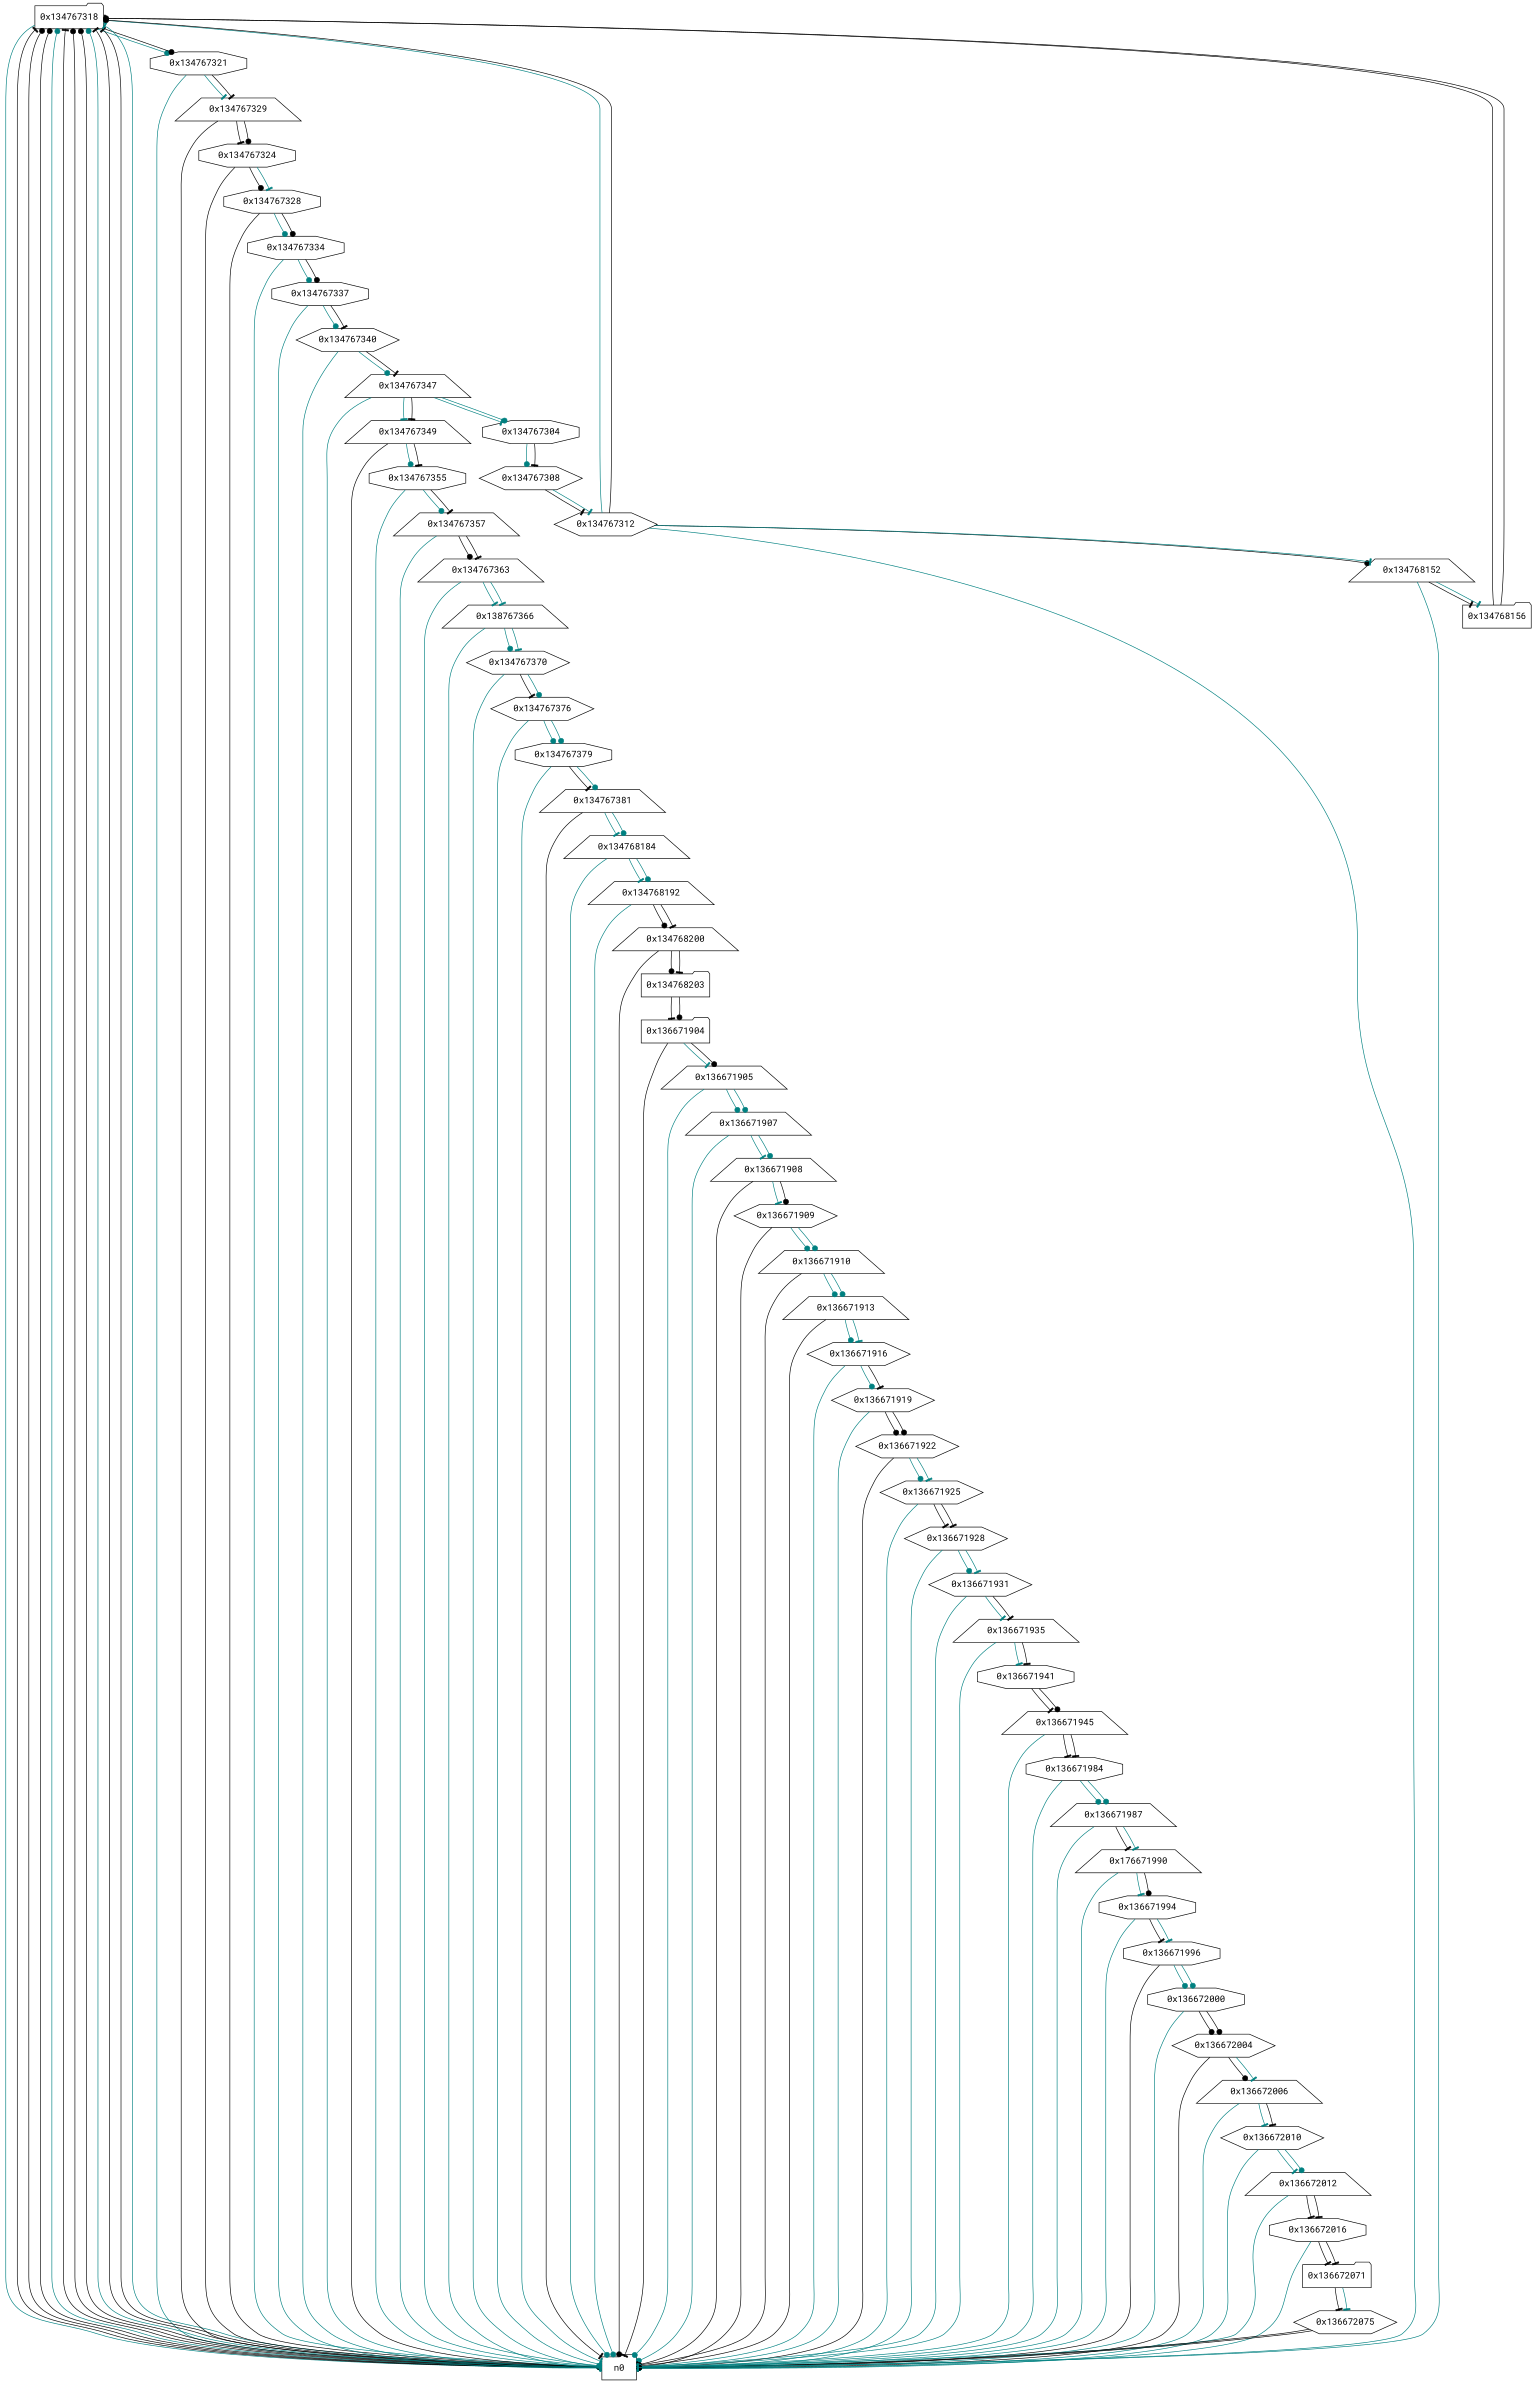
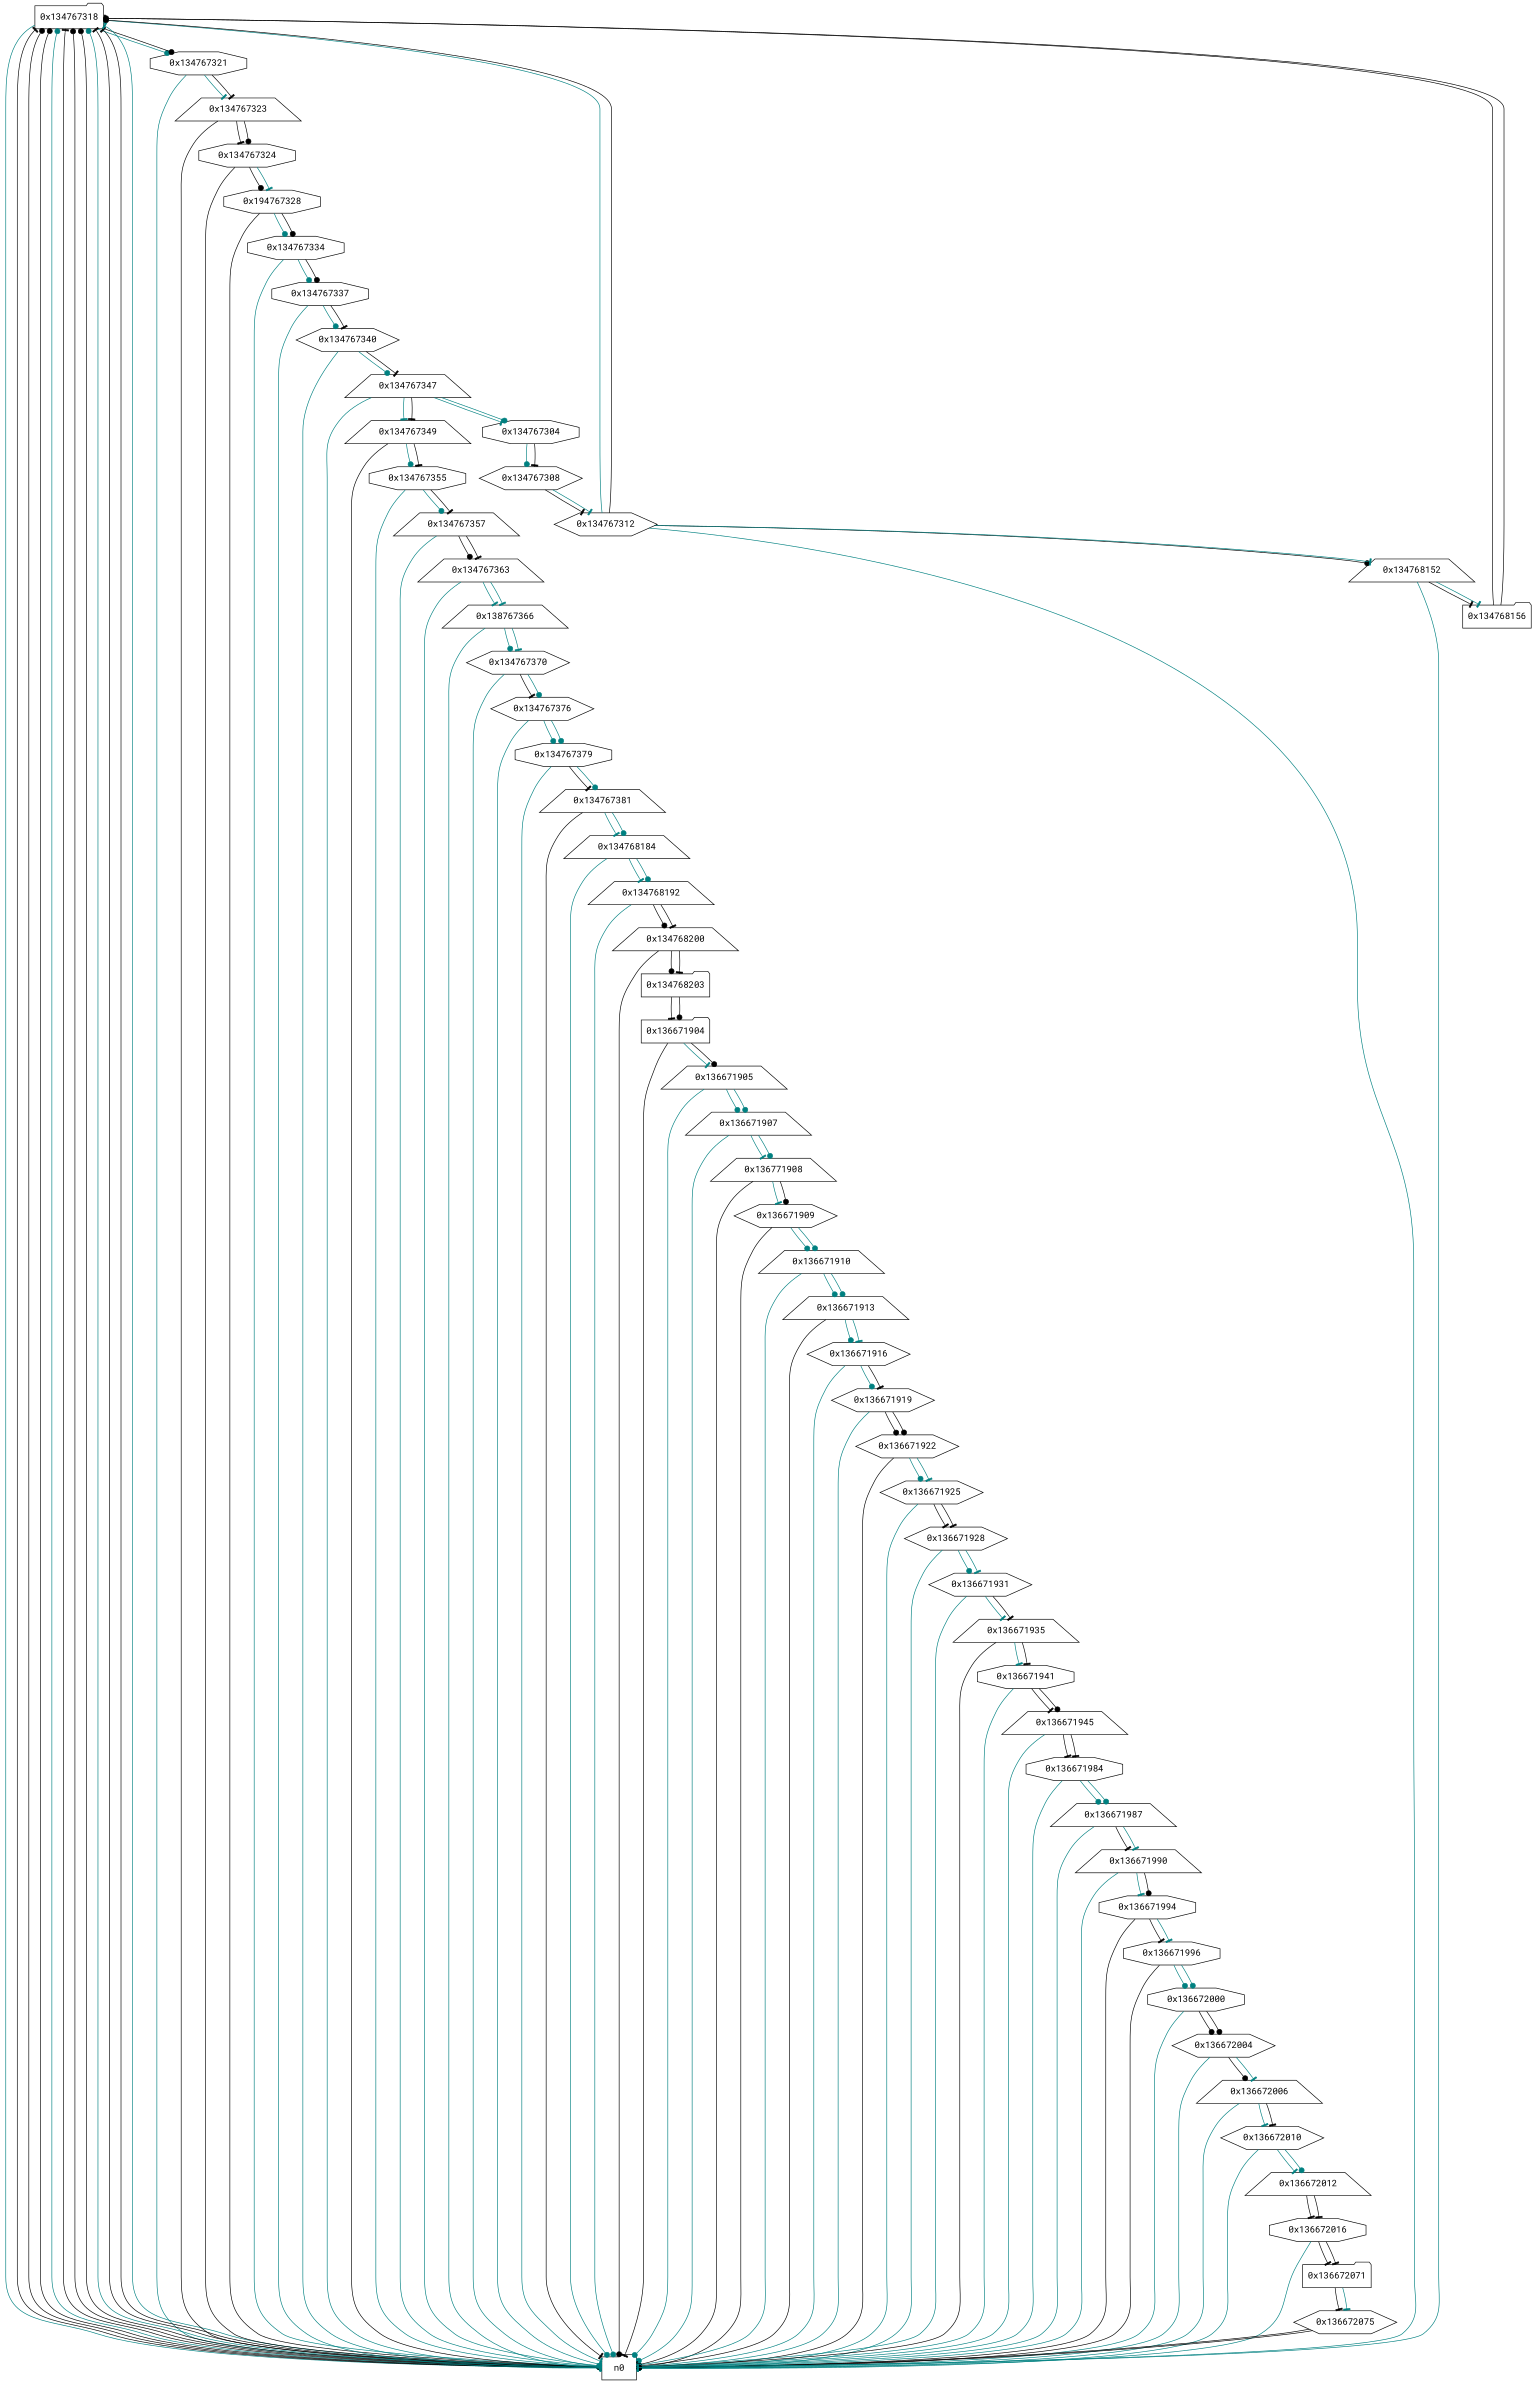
node "0x134767329": label "0x134767329" -> "0x134767323"
node "0x134767328": label "0x134767328" -> "0x194767328"
node "0x136671908": label "0x136671908" -> "0x136771908"
edge "0x136671910" -> "n0": color black -> teal
node "0x176671990": label "0x176671990" -> "0x136671990"
edge "0x136671935" -> "n0": color teal -> black
edge "0x136671994" -> "n0": color teal -> black
edge "0x136672004" -> "n0": color black -> teal
edge "0x136672012" -> "n0": now "0x136671941" -> "n0"
